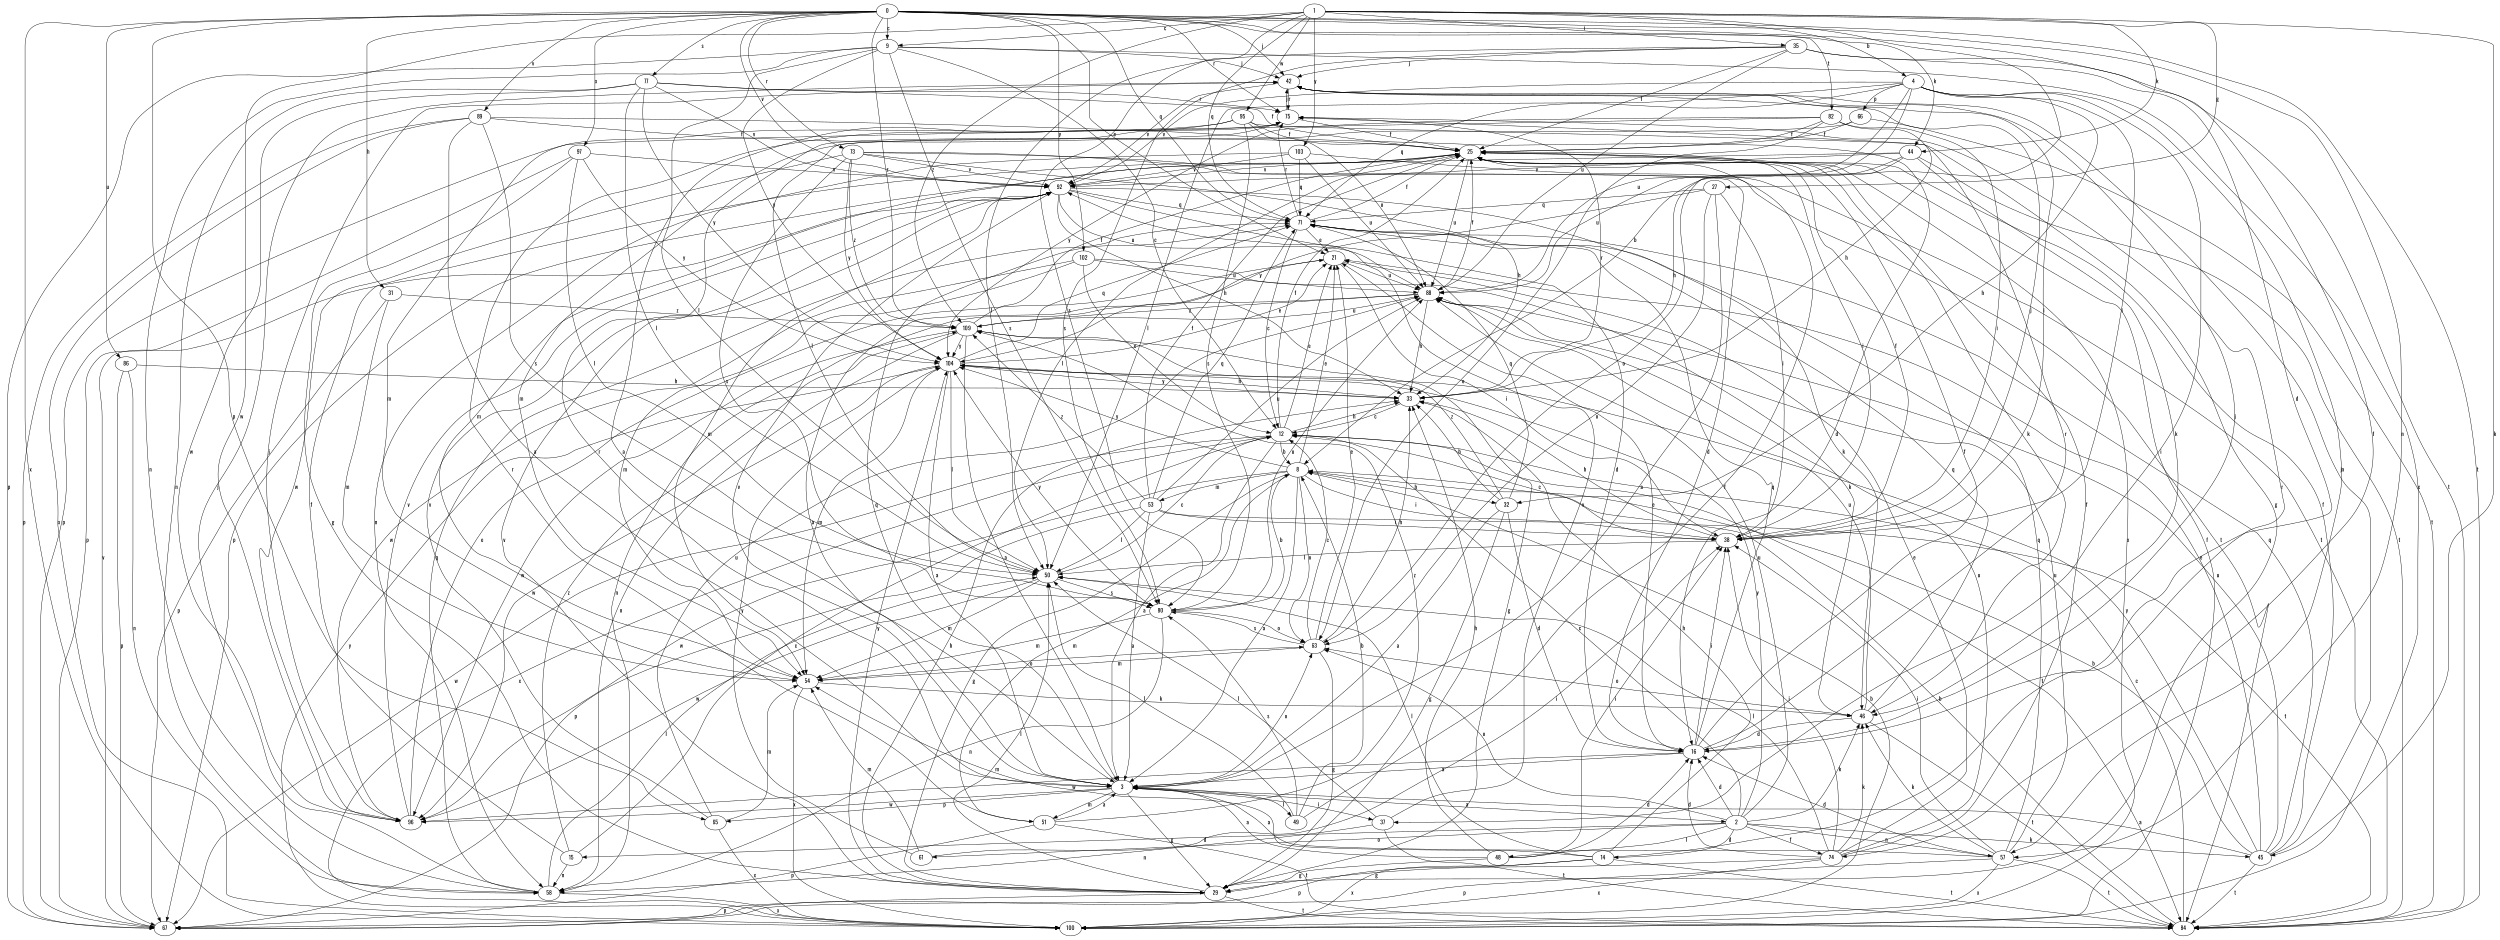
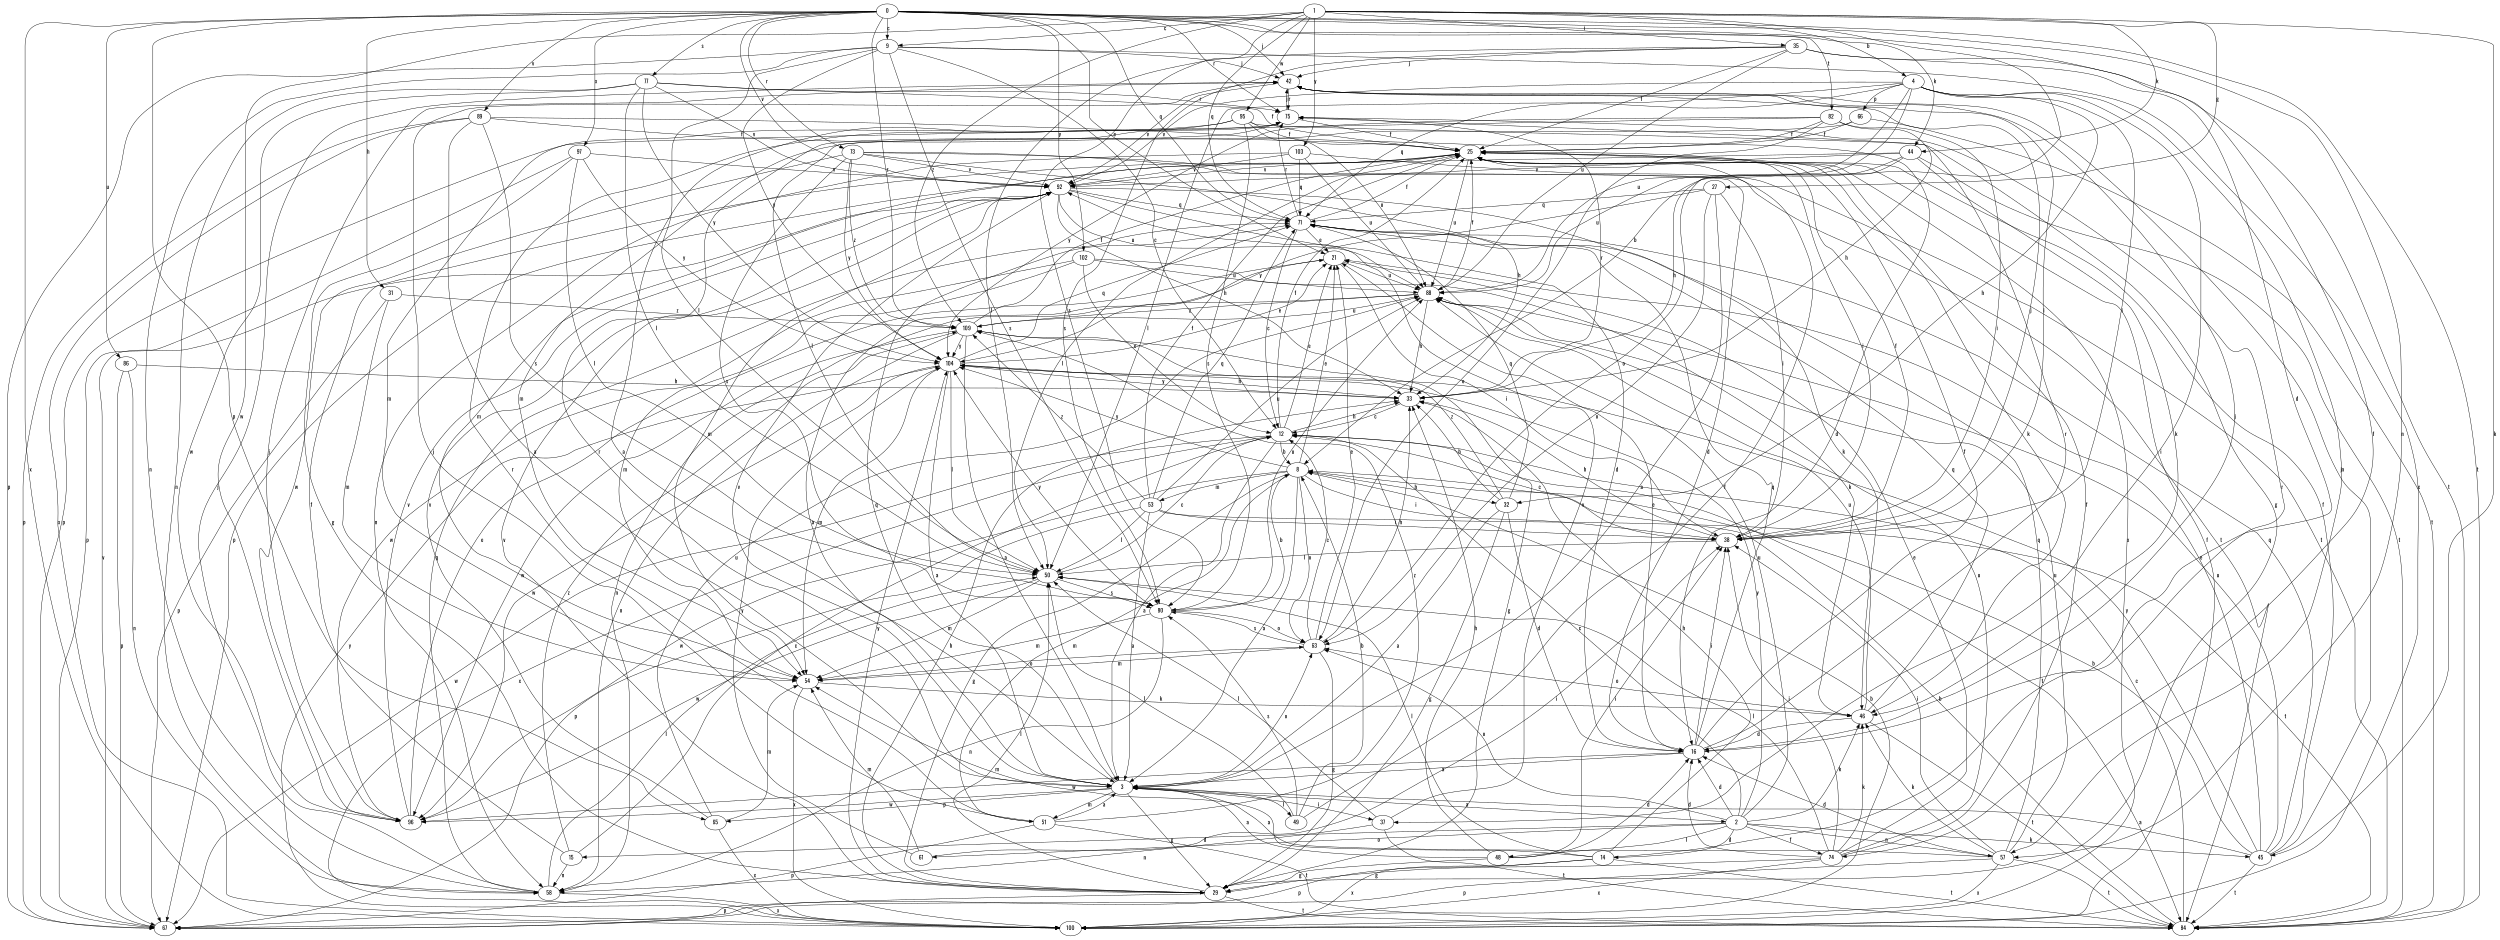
edge "51" -> "42": added, label "j"
